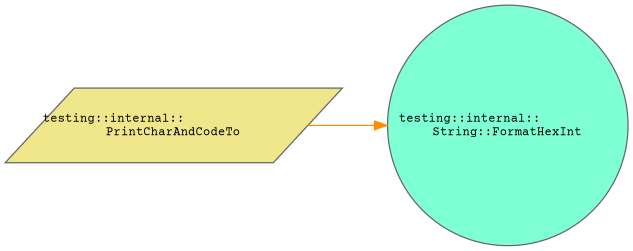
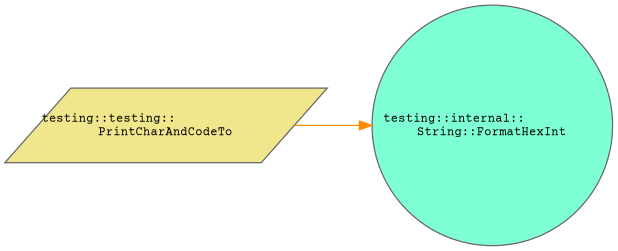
node "testing::internal:: PrintCharAndCodeTo": label "testing::internal:: PrintCharAndCodeTo" -> "testing::testing:: PrintCharAndCodeTo"
